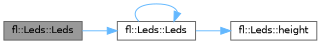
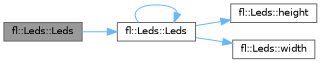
node "fl::Leds::width": added
